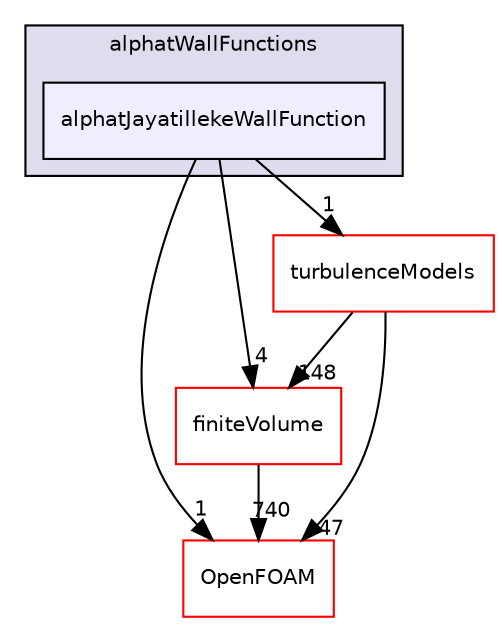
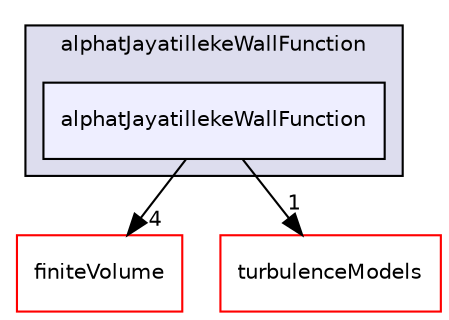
cluster "alphatWallFunctions": label "alphatWallFunctions" -> "alphatJayatillekeWallFunction"
edge "turbulenceModels" -> "finiteVolume": removed
node "OpenFOAM": removed
